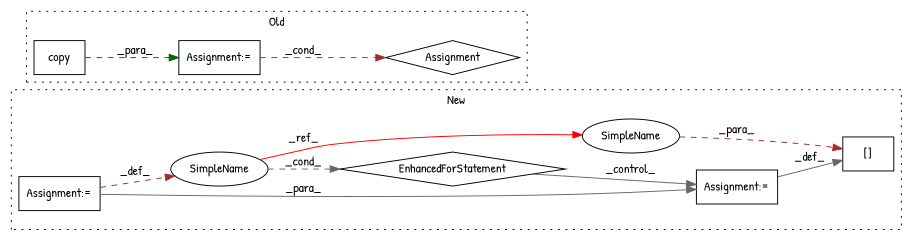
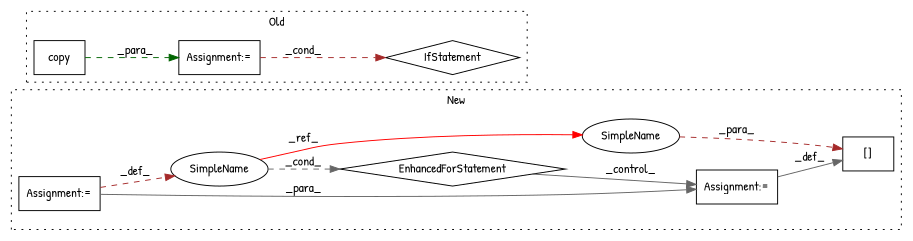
node "Assignment": label "Assignment" -> "IfStatement"
